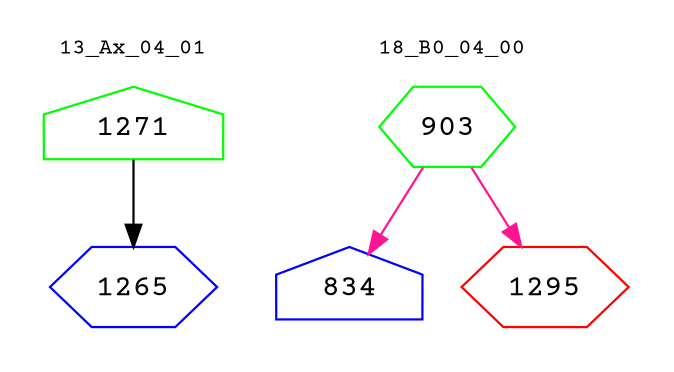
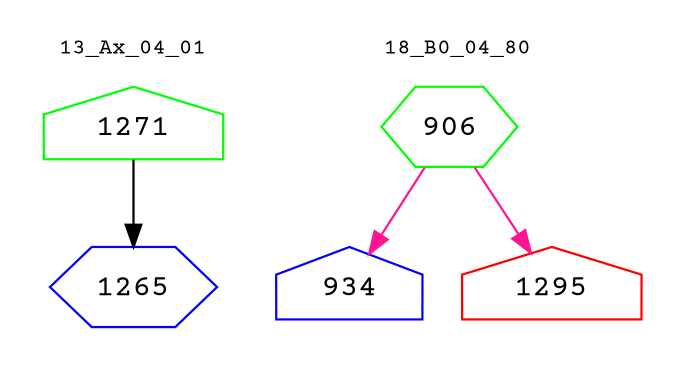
cluster "18_B0_04_00": label "18_B0_04_00" -> "18_B0_04_80"
node "903": label "903" -> "906"
node "834": label "834" -> "934"
node "1295": shape hexagon -> house
